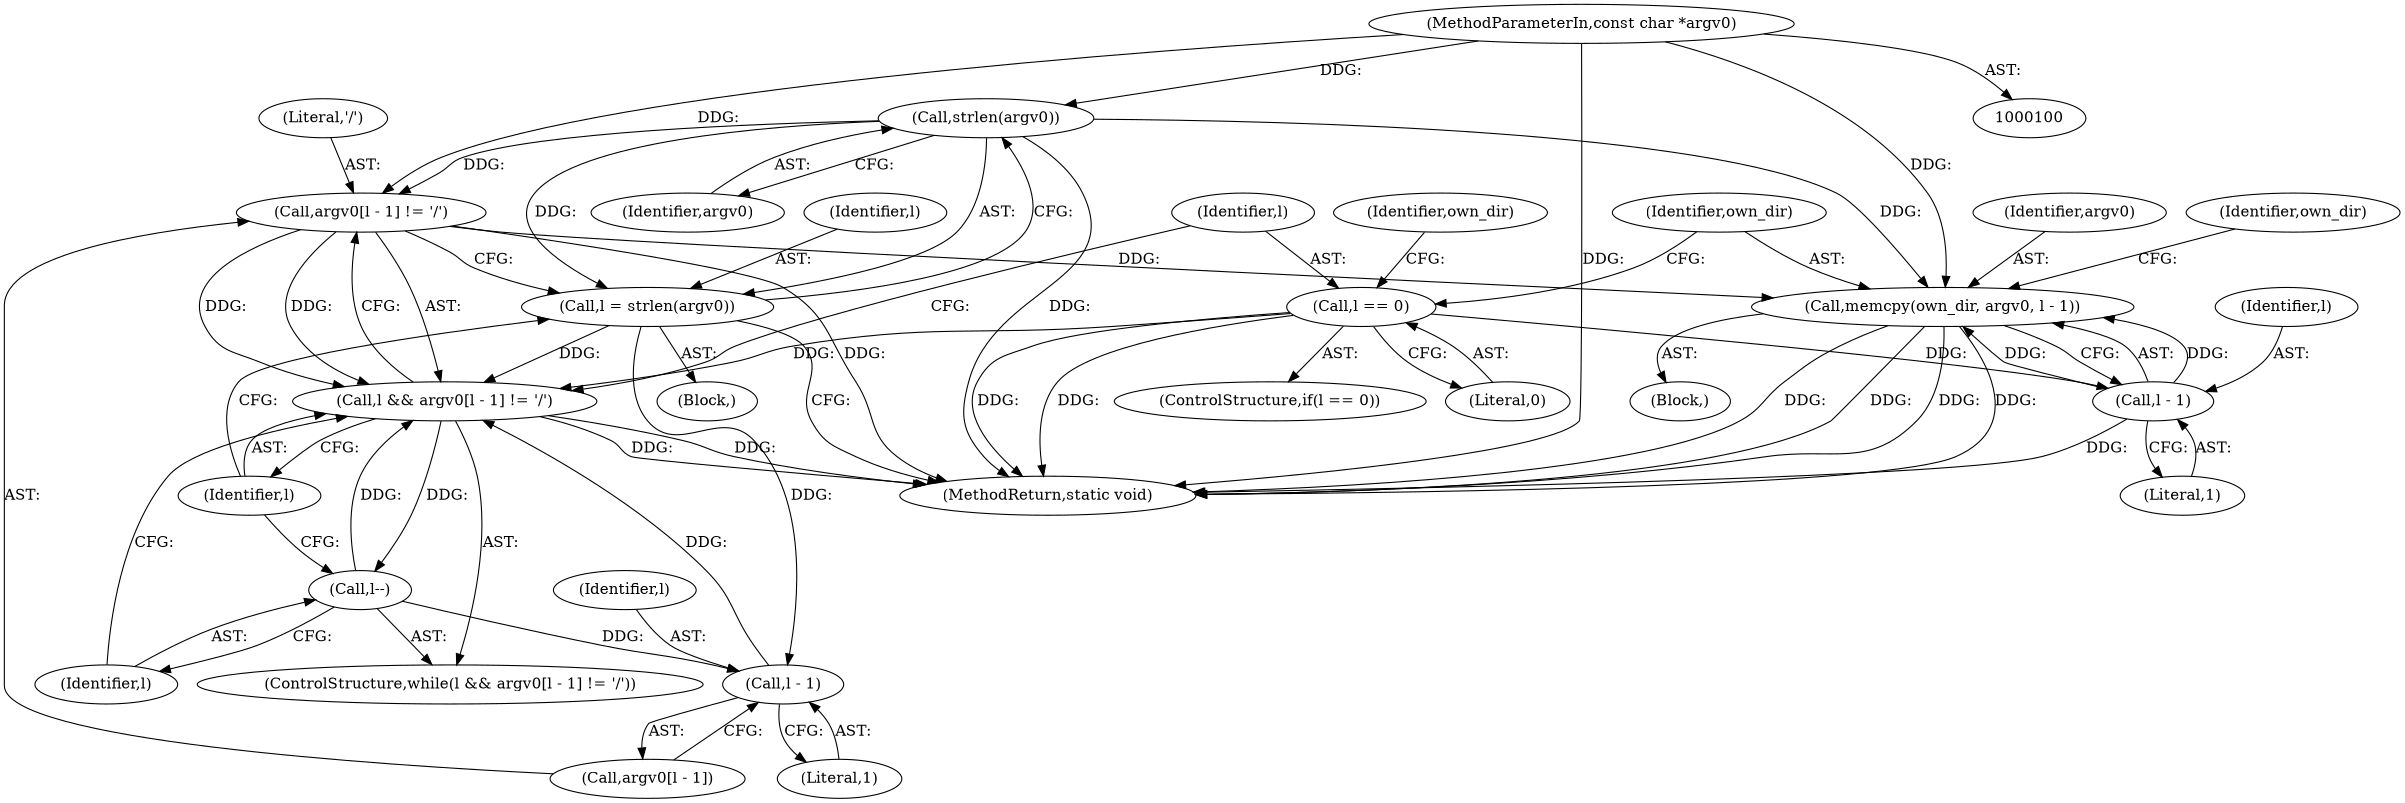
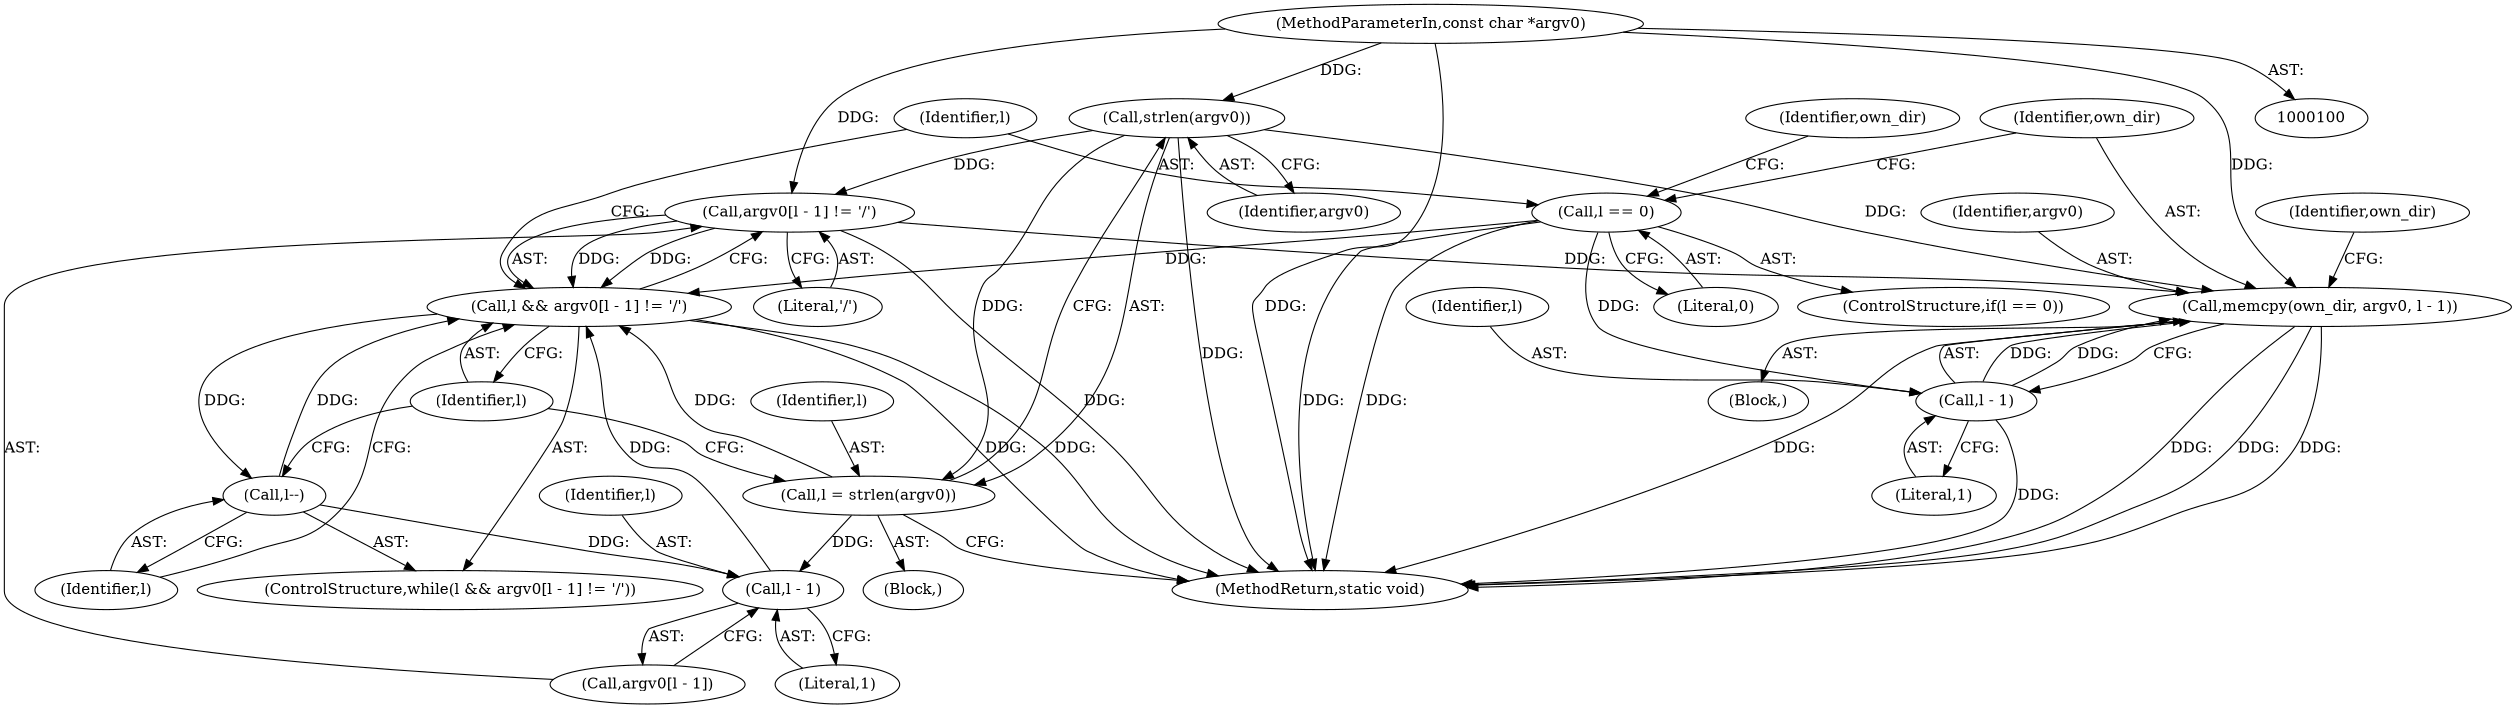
edge "(Call,argv0[l - 1] != '/')" -> "(Call,l = strlen(argv0))": now "(Call,argv0[l - 1] != '/')" -> "(Literal,'/')"
